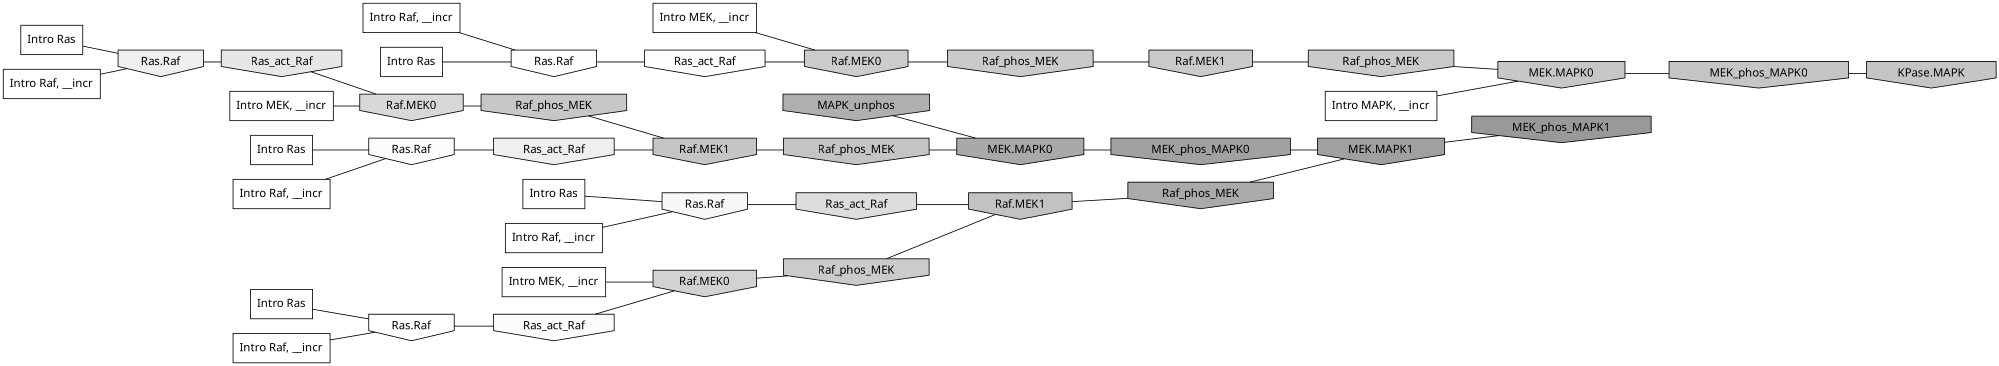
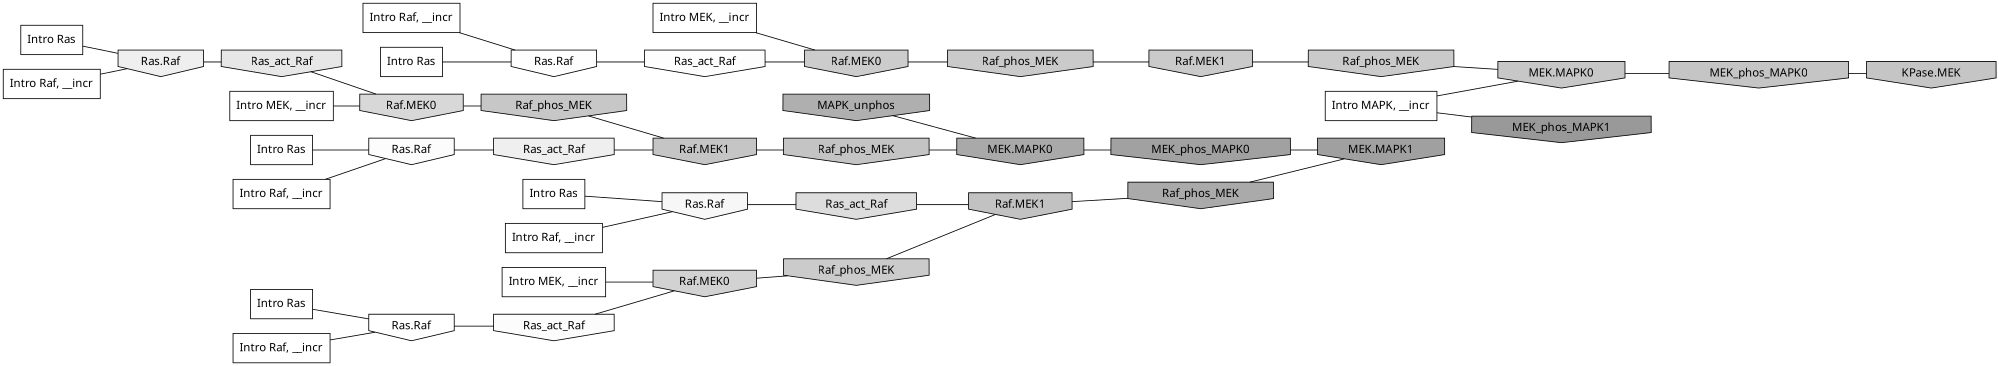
node "KPase.MAPK": label "KPase.MAPK" -> "KPase.MEK"
edge "MEK_phos_MAPK1" -- "MEK.MAPK1": now "MEK_phos_MAPK1" -- "Intro MAPK, __incr"
